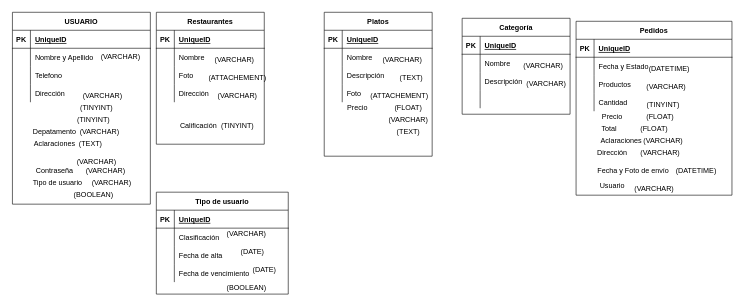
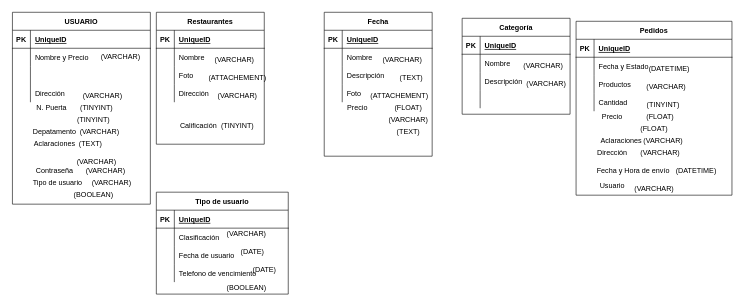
node "Platos": label "Platos" -> "Fecha"
node "Nombre y Apellido": label "Nombre y Apellido" -> "Nombre y Precio"
node "Telefono": removed
node "N. Puerta": added
node "Total": removed
node "Fecha y Foto de envío": label "Fecha y Foto de envío" -> "Fecha y Hora de envío"
node "Fecha de alta": label "Fecha de alta" -> "Fecha de usuario"
node "Fecha de vencimiento": label "Fecha de vencimiento" -> "Telefono de vencimiento"
